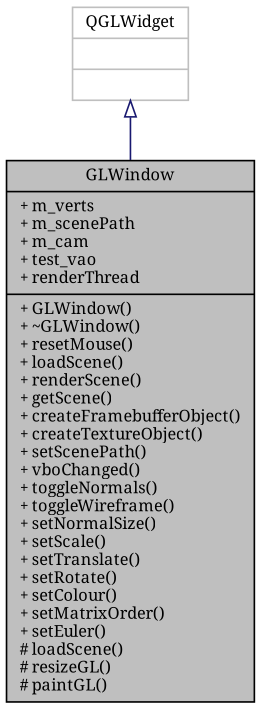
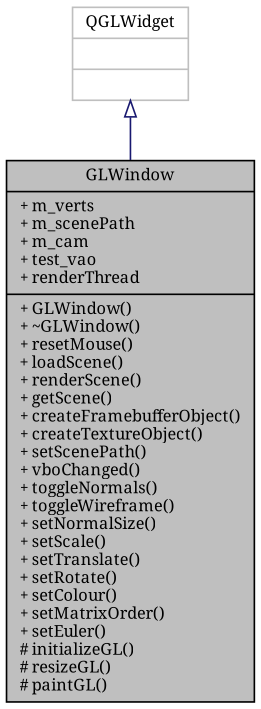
node "GLWindow": text "# loadScene()" -> "# initializeGL()"
